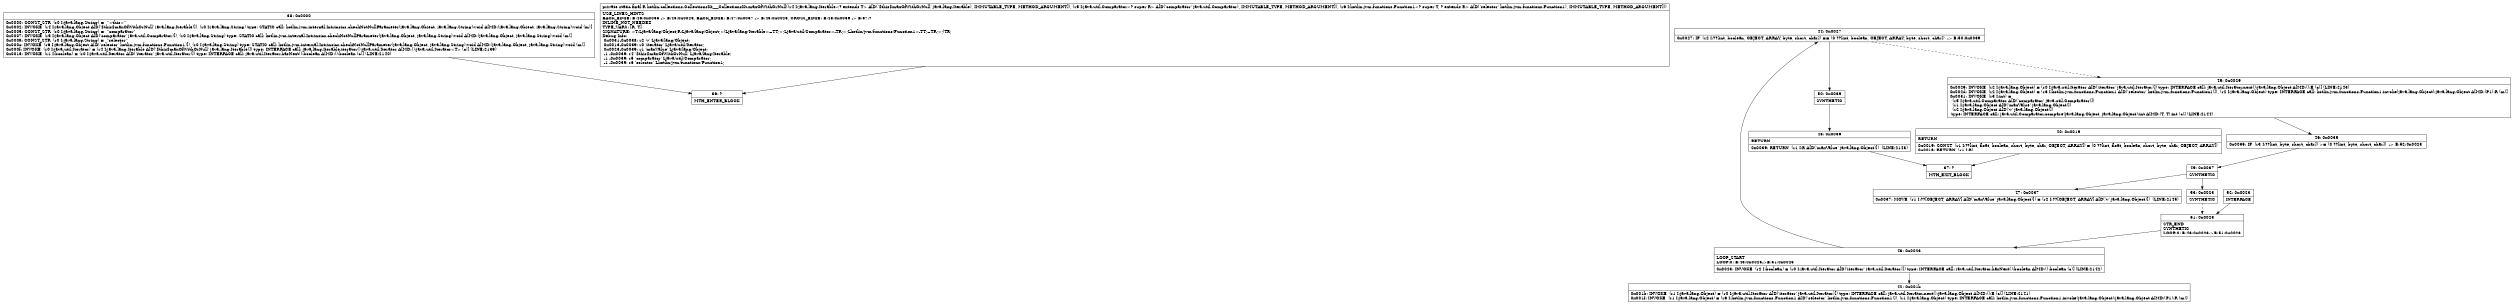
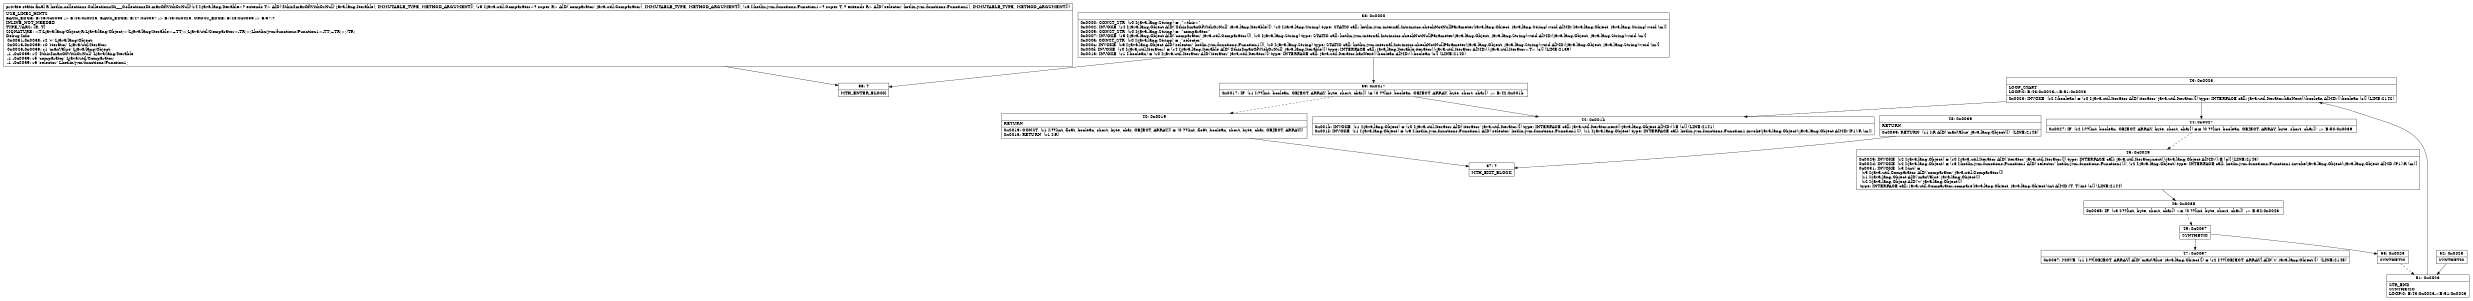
node "39: 0x0017": added
node "50: 0x0039": removed
edge "46: 0x0035" -> "49: 0x0037": style solid -> dashed
node "52: 0x0023": text "INTERFACE" -> "SYNTHETIC"
